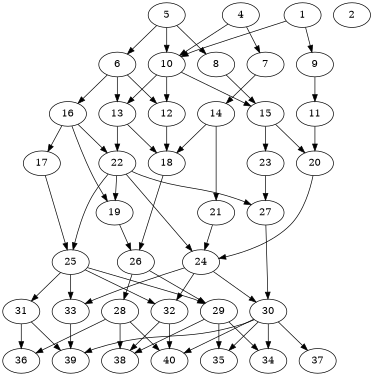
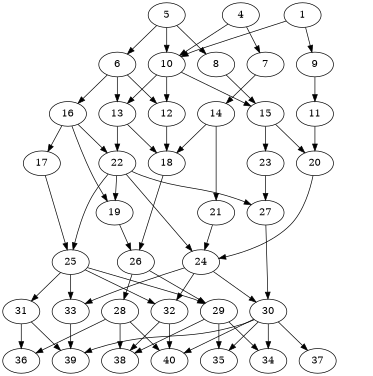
node "2": removed
